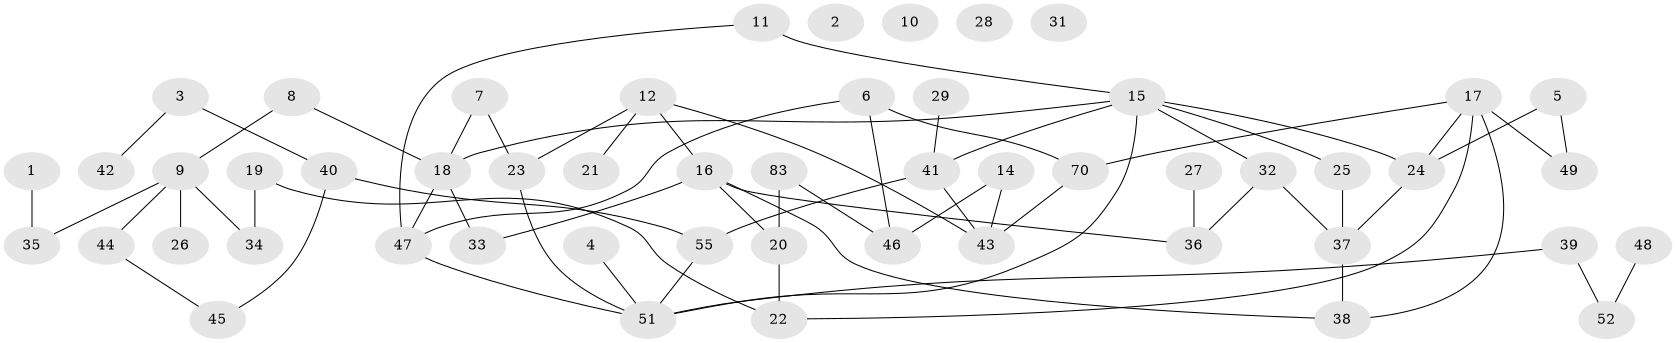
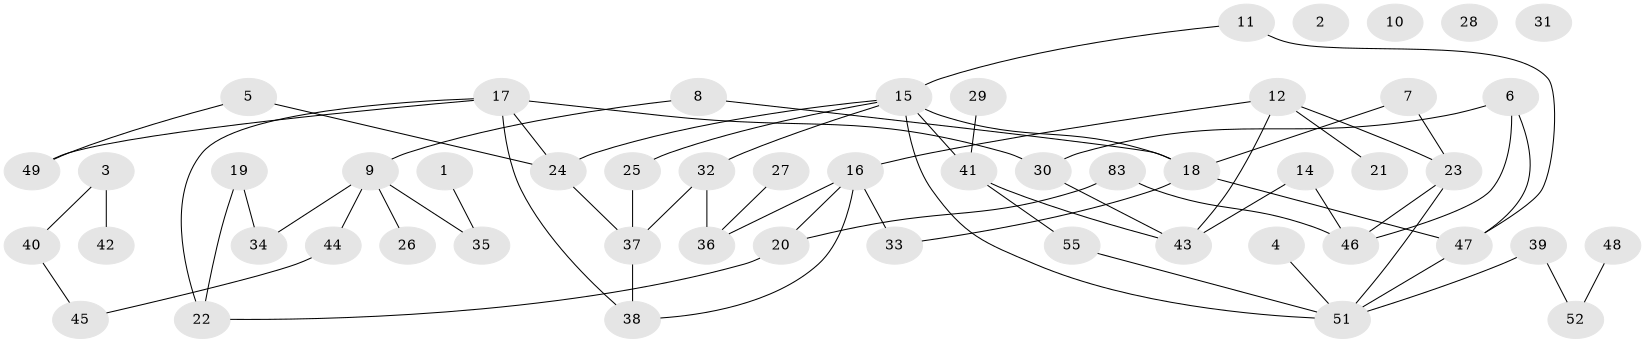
node "70": label "70" -> "30"
edge "40" -- "55": removed
edge "23" -- "46": added
